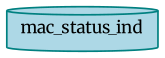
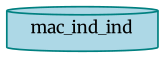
node "mac_status_ind": label "mac_status_ind" -> "mac_ind_ind"
